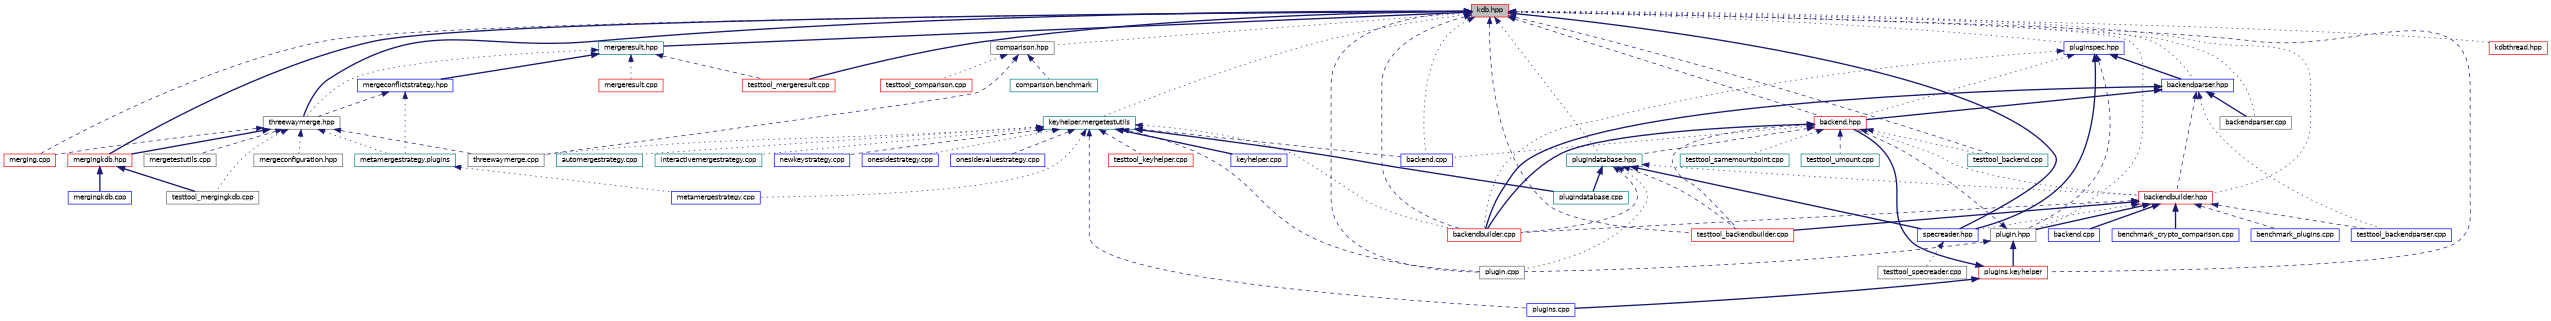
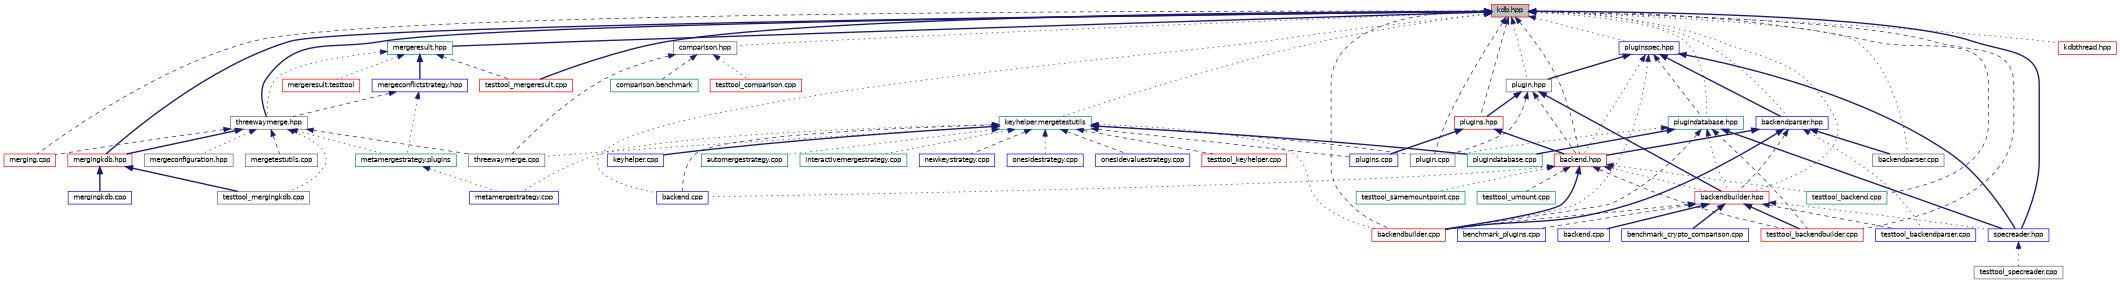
node "mergeresult.cpp": label "mergeresult.cpp" -> "mergeresult.testtool"
edge "plugindatabase.hpp" -> "backend.hpp": now "plugindatabase.hpp" -> "pluginspec.hpp"
edge "plugin.hpp" -> "pluginspec.hpp": style dashed -> bold
edge "plugin.hpp" -> "backendbuilder.hpp": reversed
node "plugins.keyhelper": label "plugins.keyhelper" -> "plugins.hpp"
